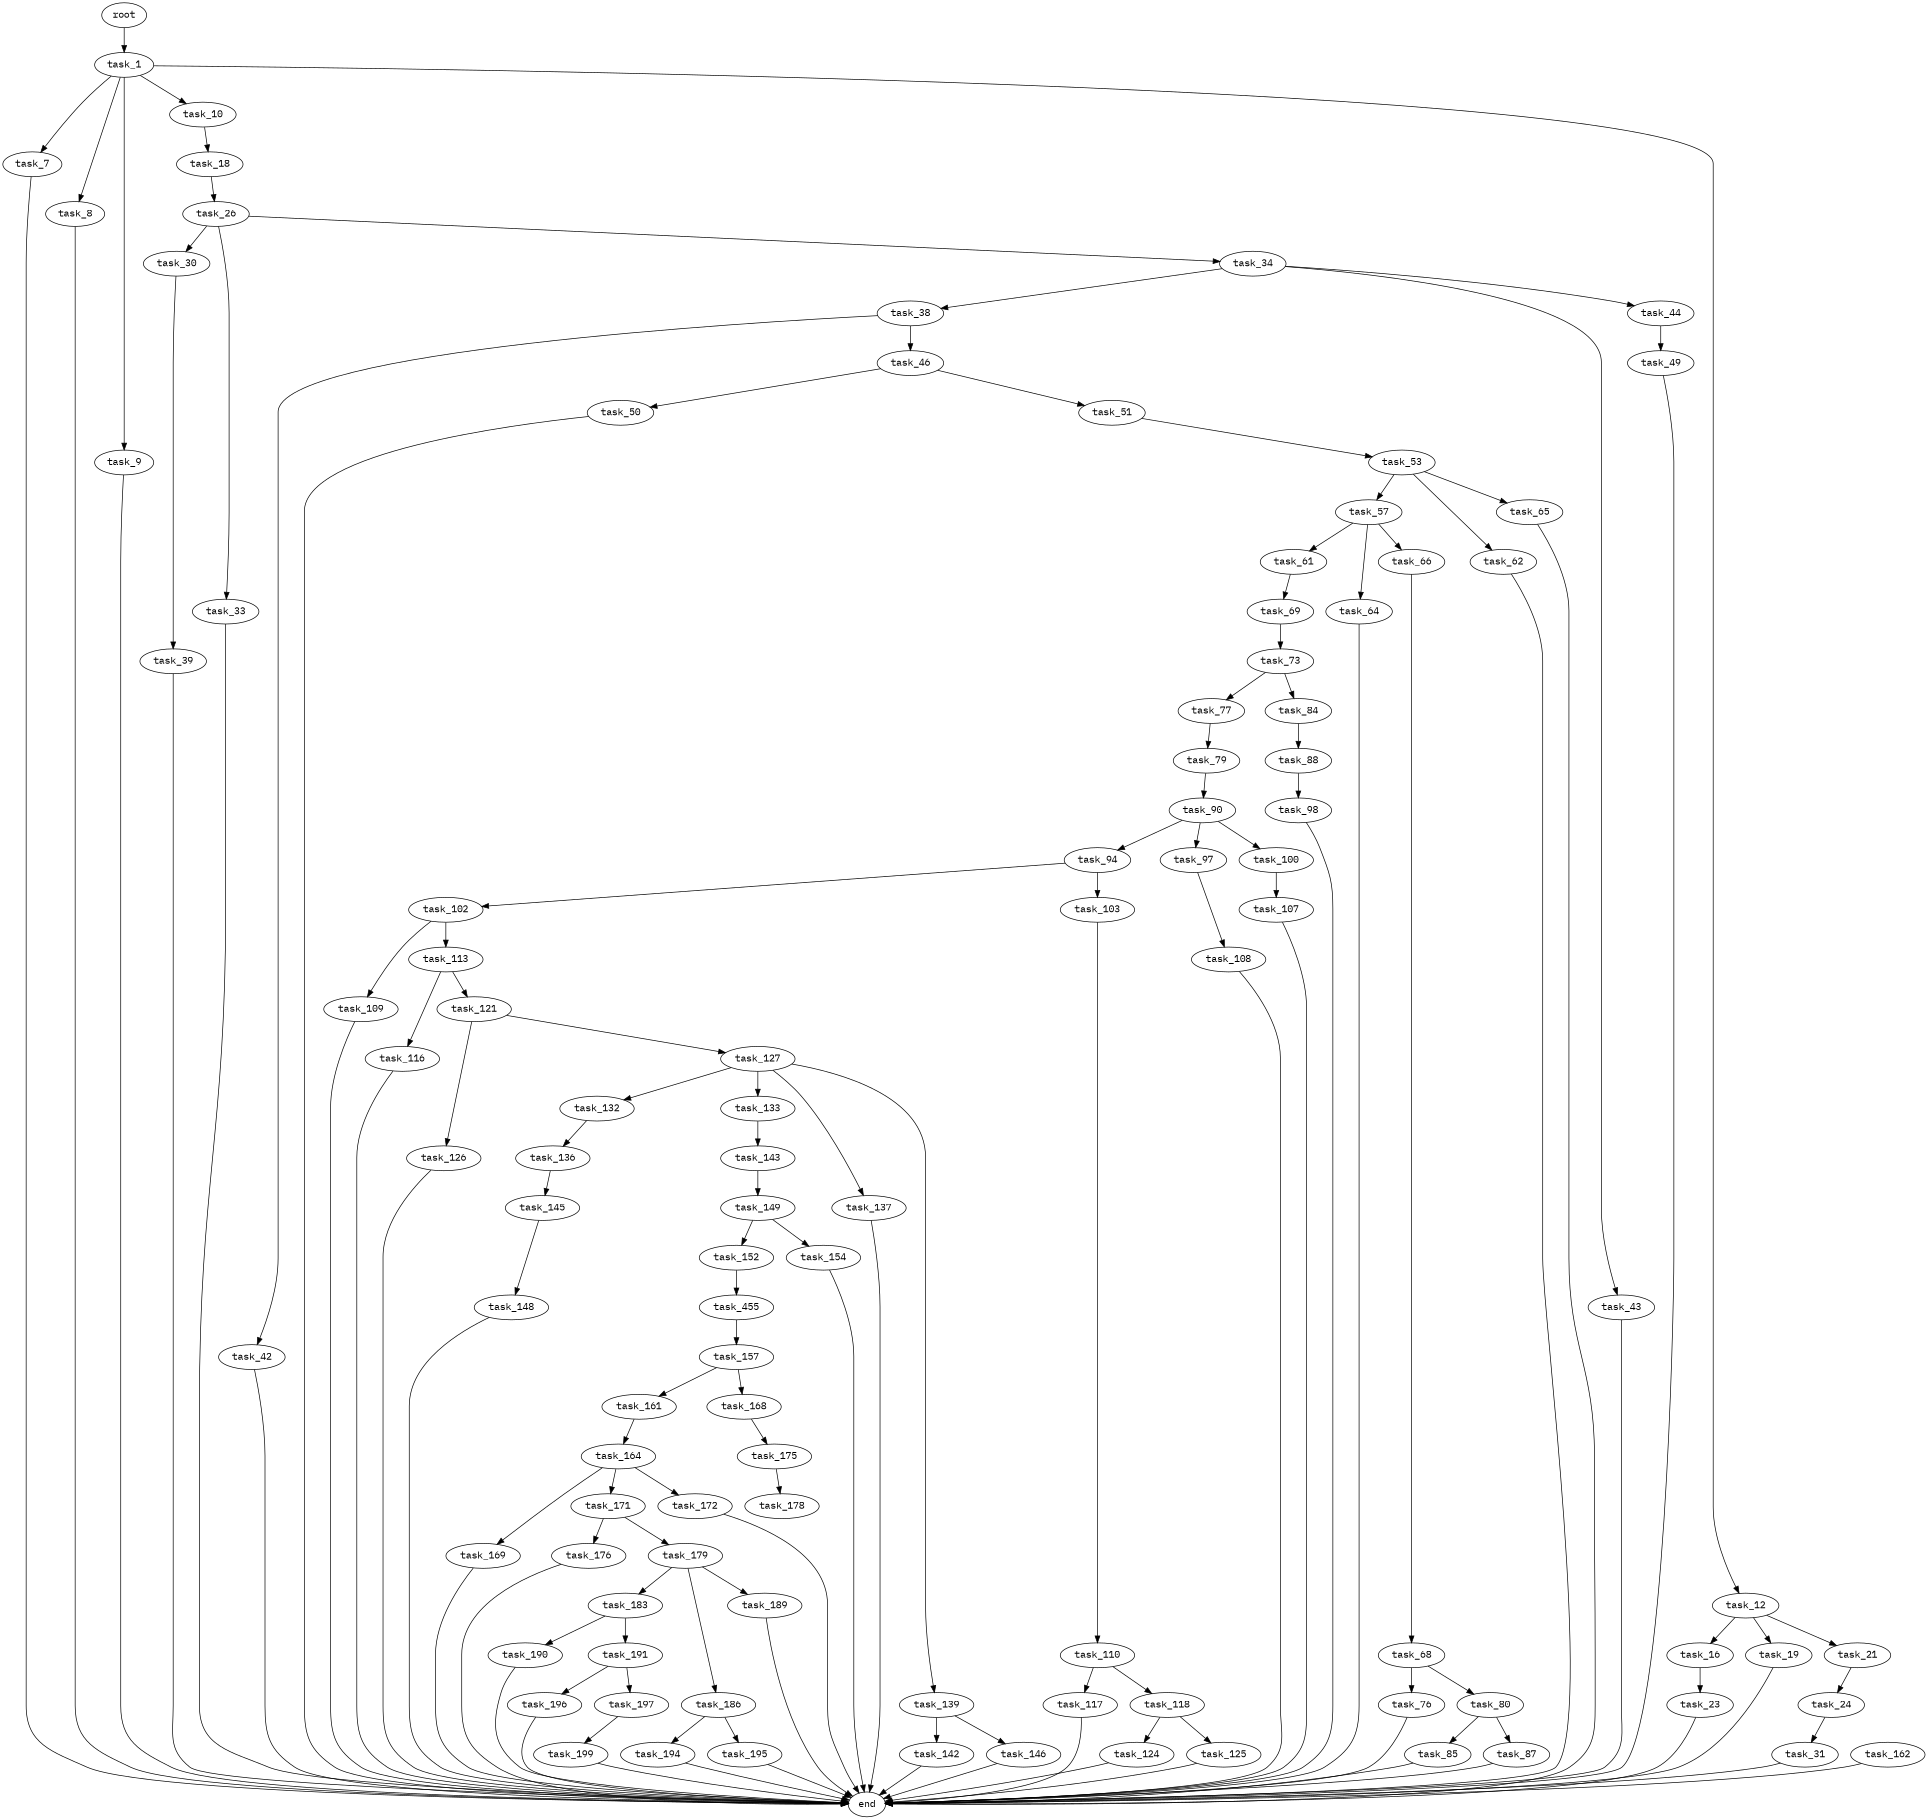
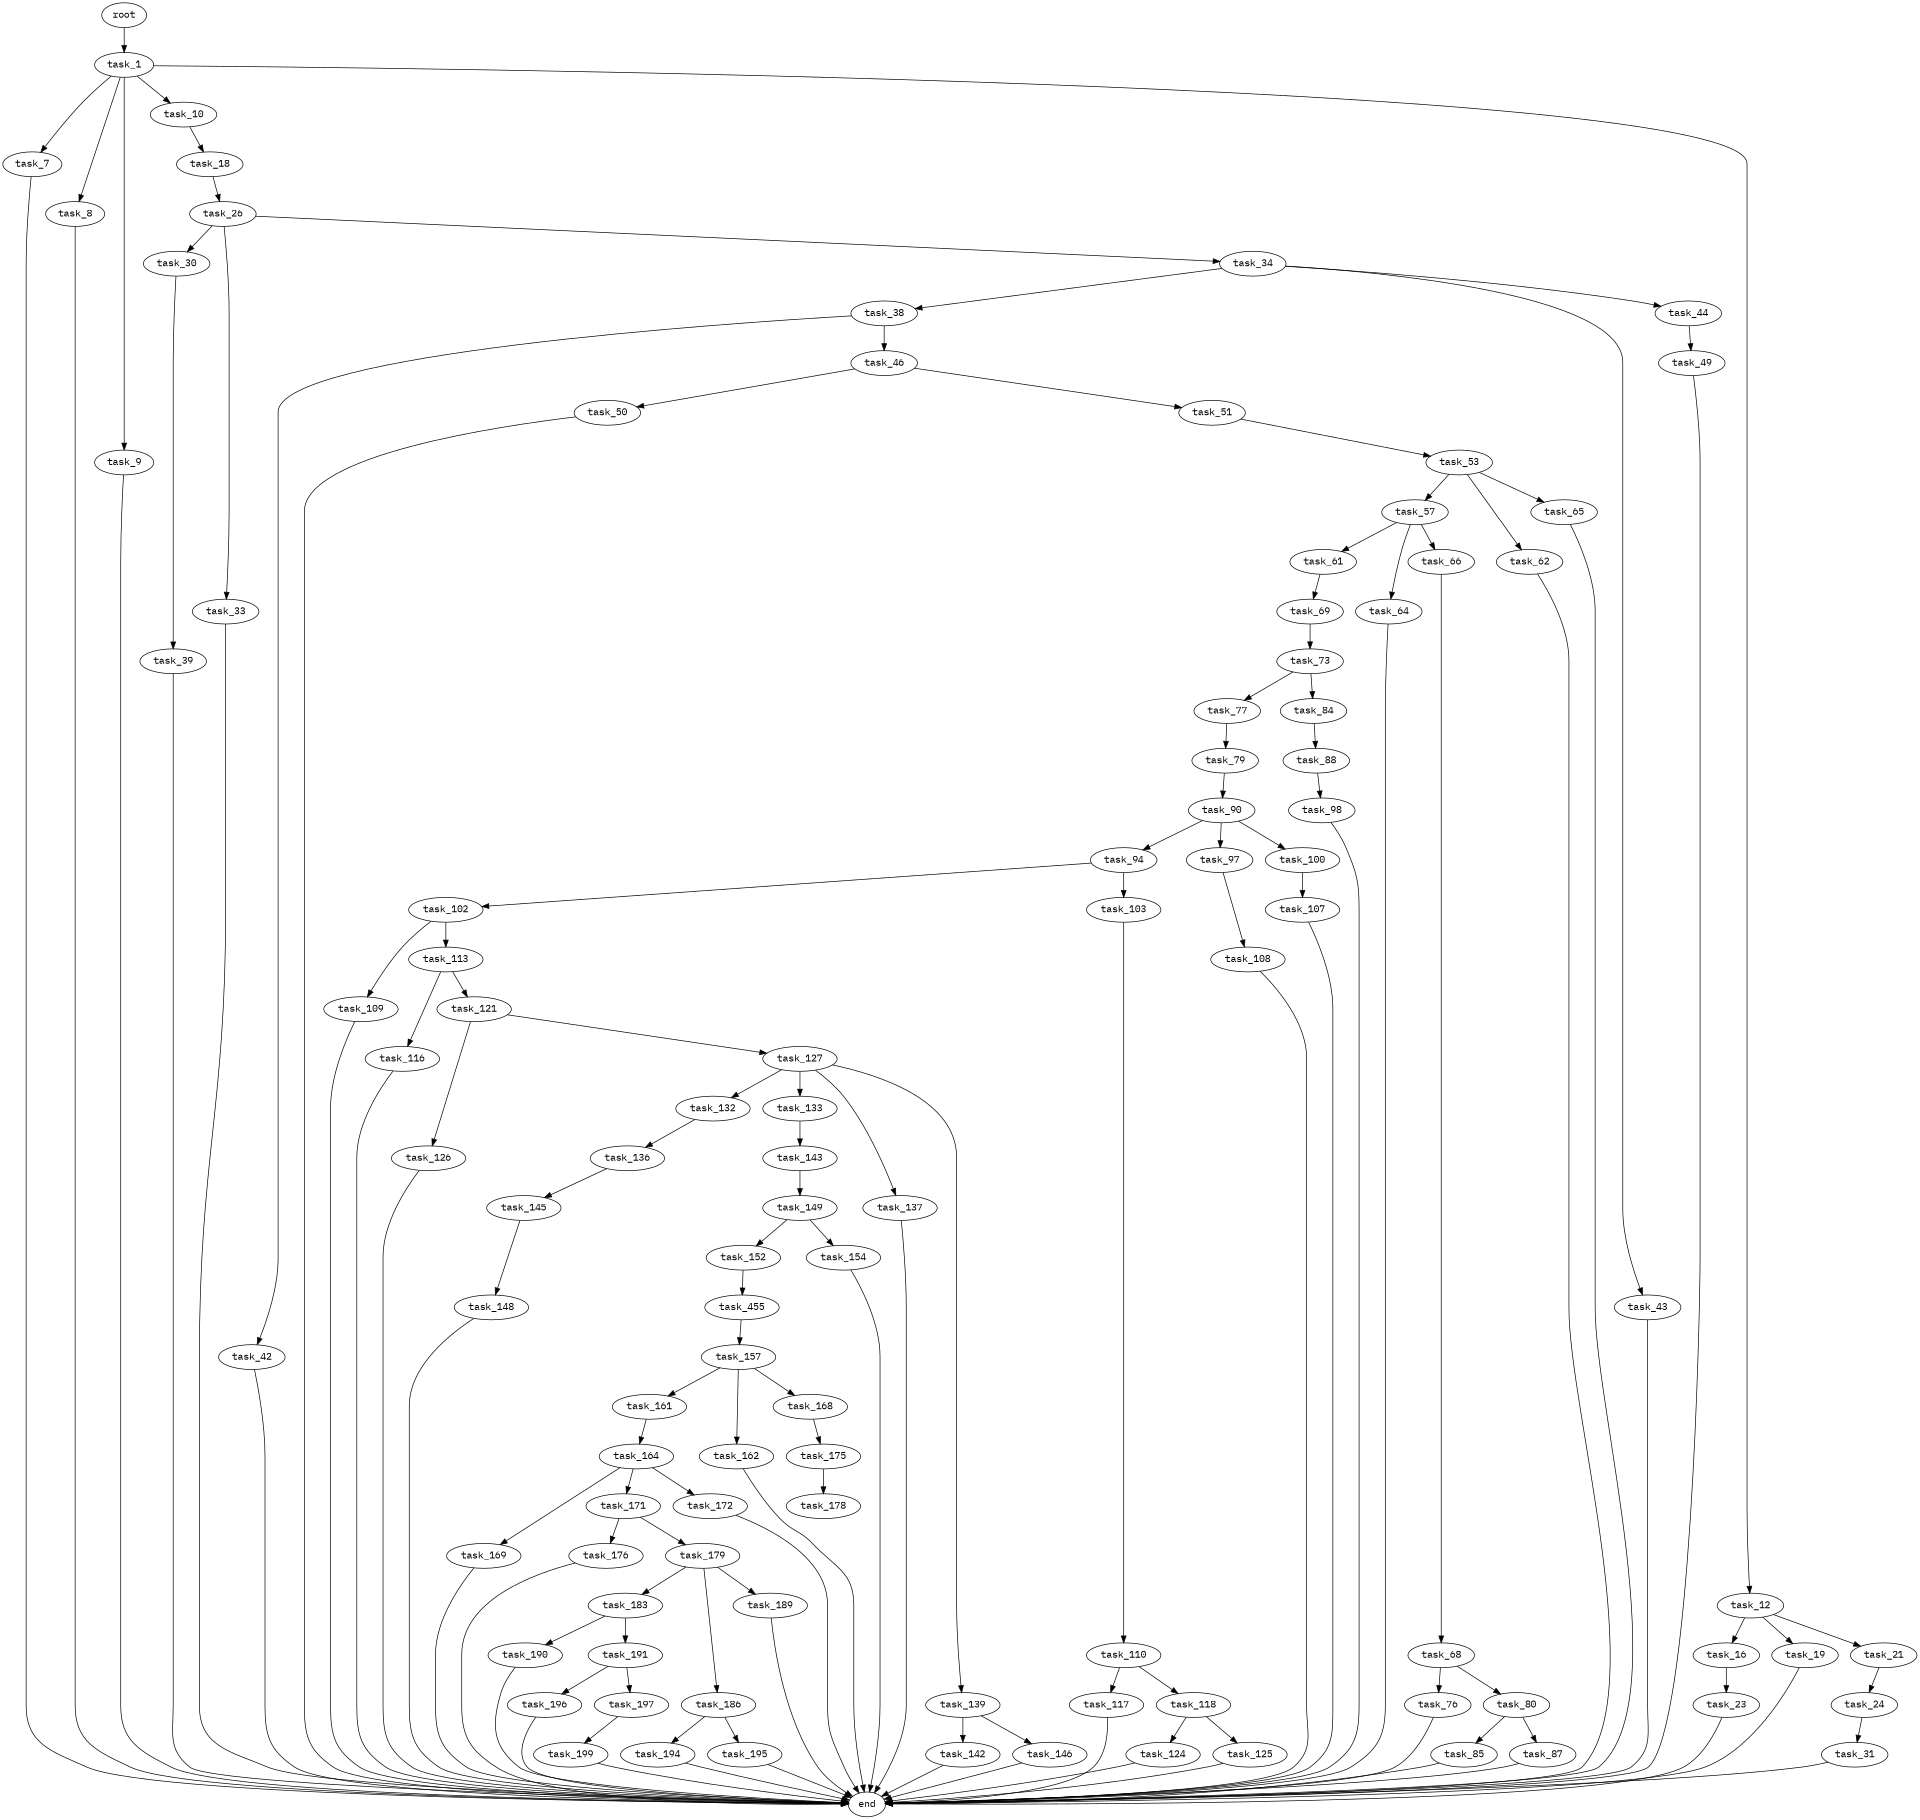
edge "task_157" -> "task_162": added
